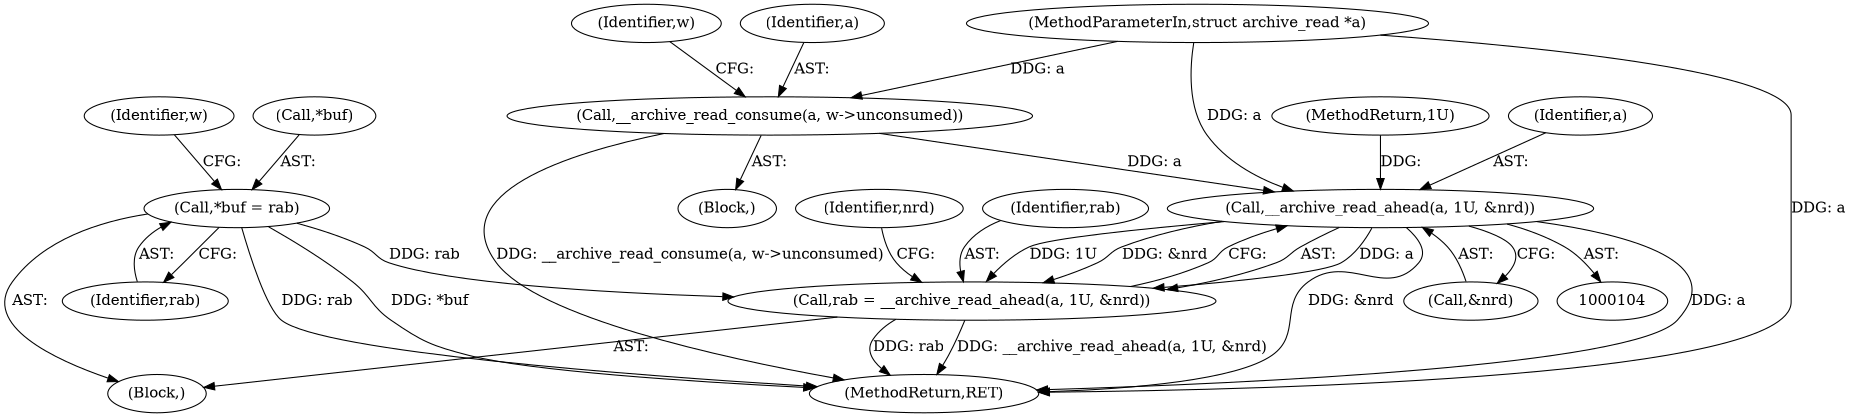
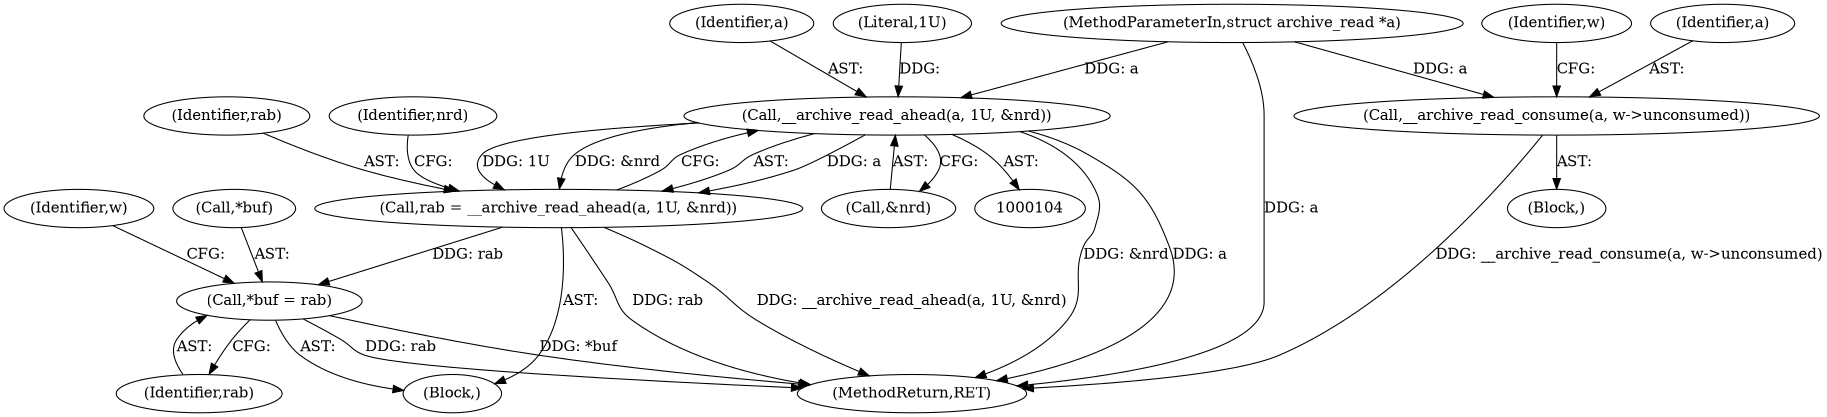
node "(MethodReturn,1U)": label "(MethodReturn,1U)" -> "(Literal,1U)"
edge "(Call,__archive_read_consume(a, w->unconsumed))" -> "(Call,__archive_read_ahead(a, 1U, &nrd))": removed, label "DDG: a"
edge "(Call,*buf = rab)" -> "(Call,rab = __archive_read_ahead(a, 1U, &nrd))": reversed
